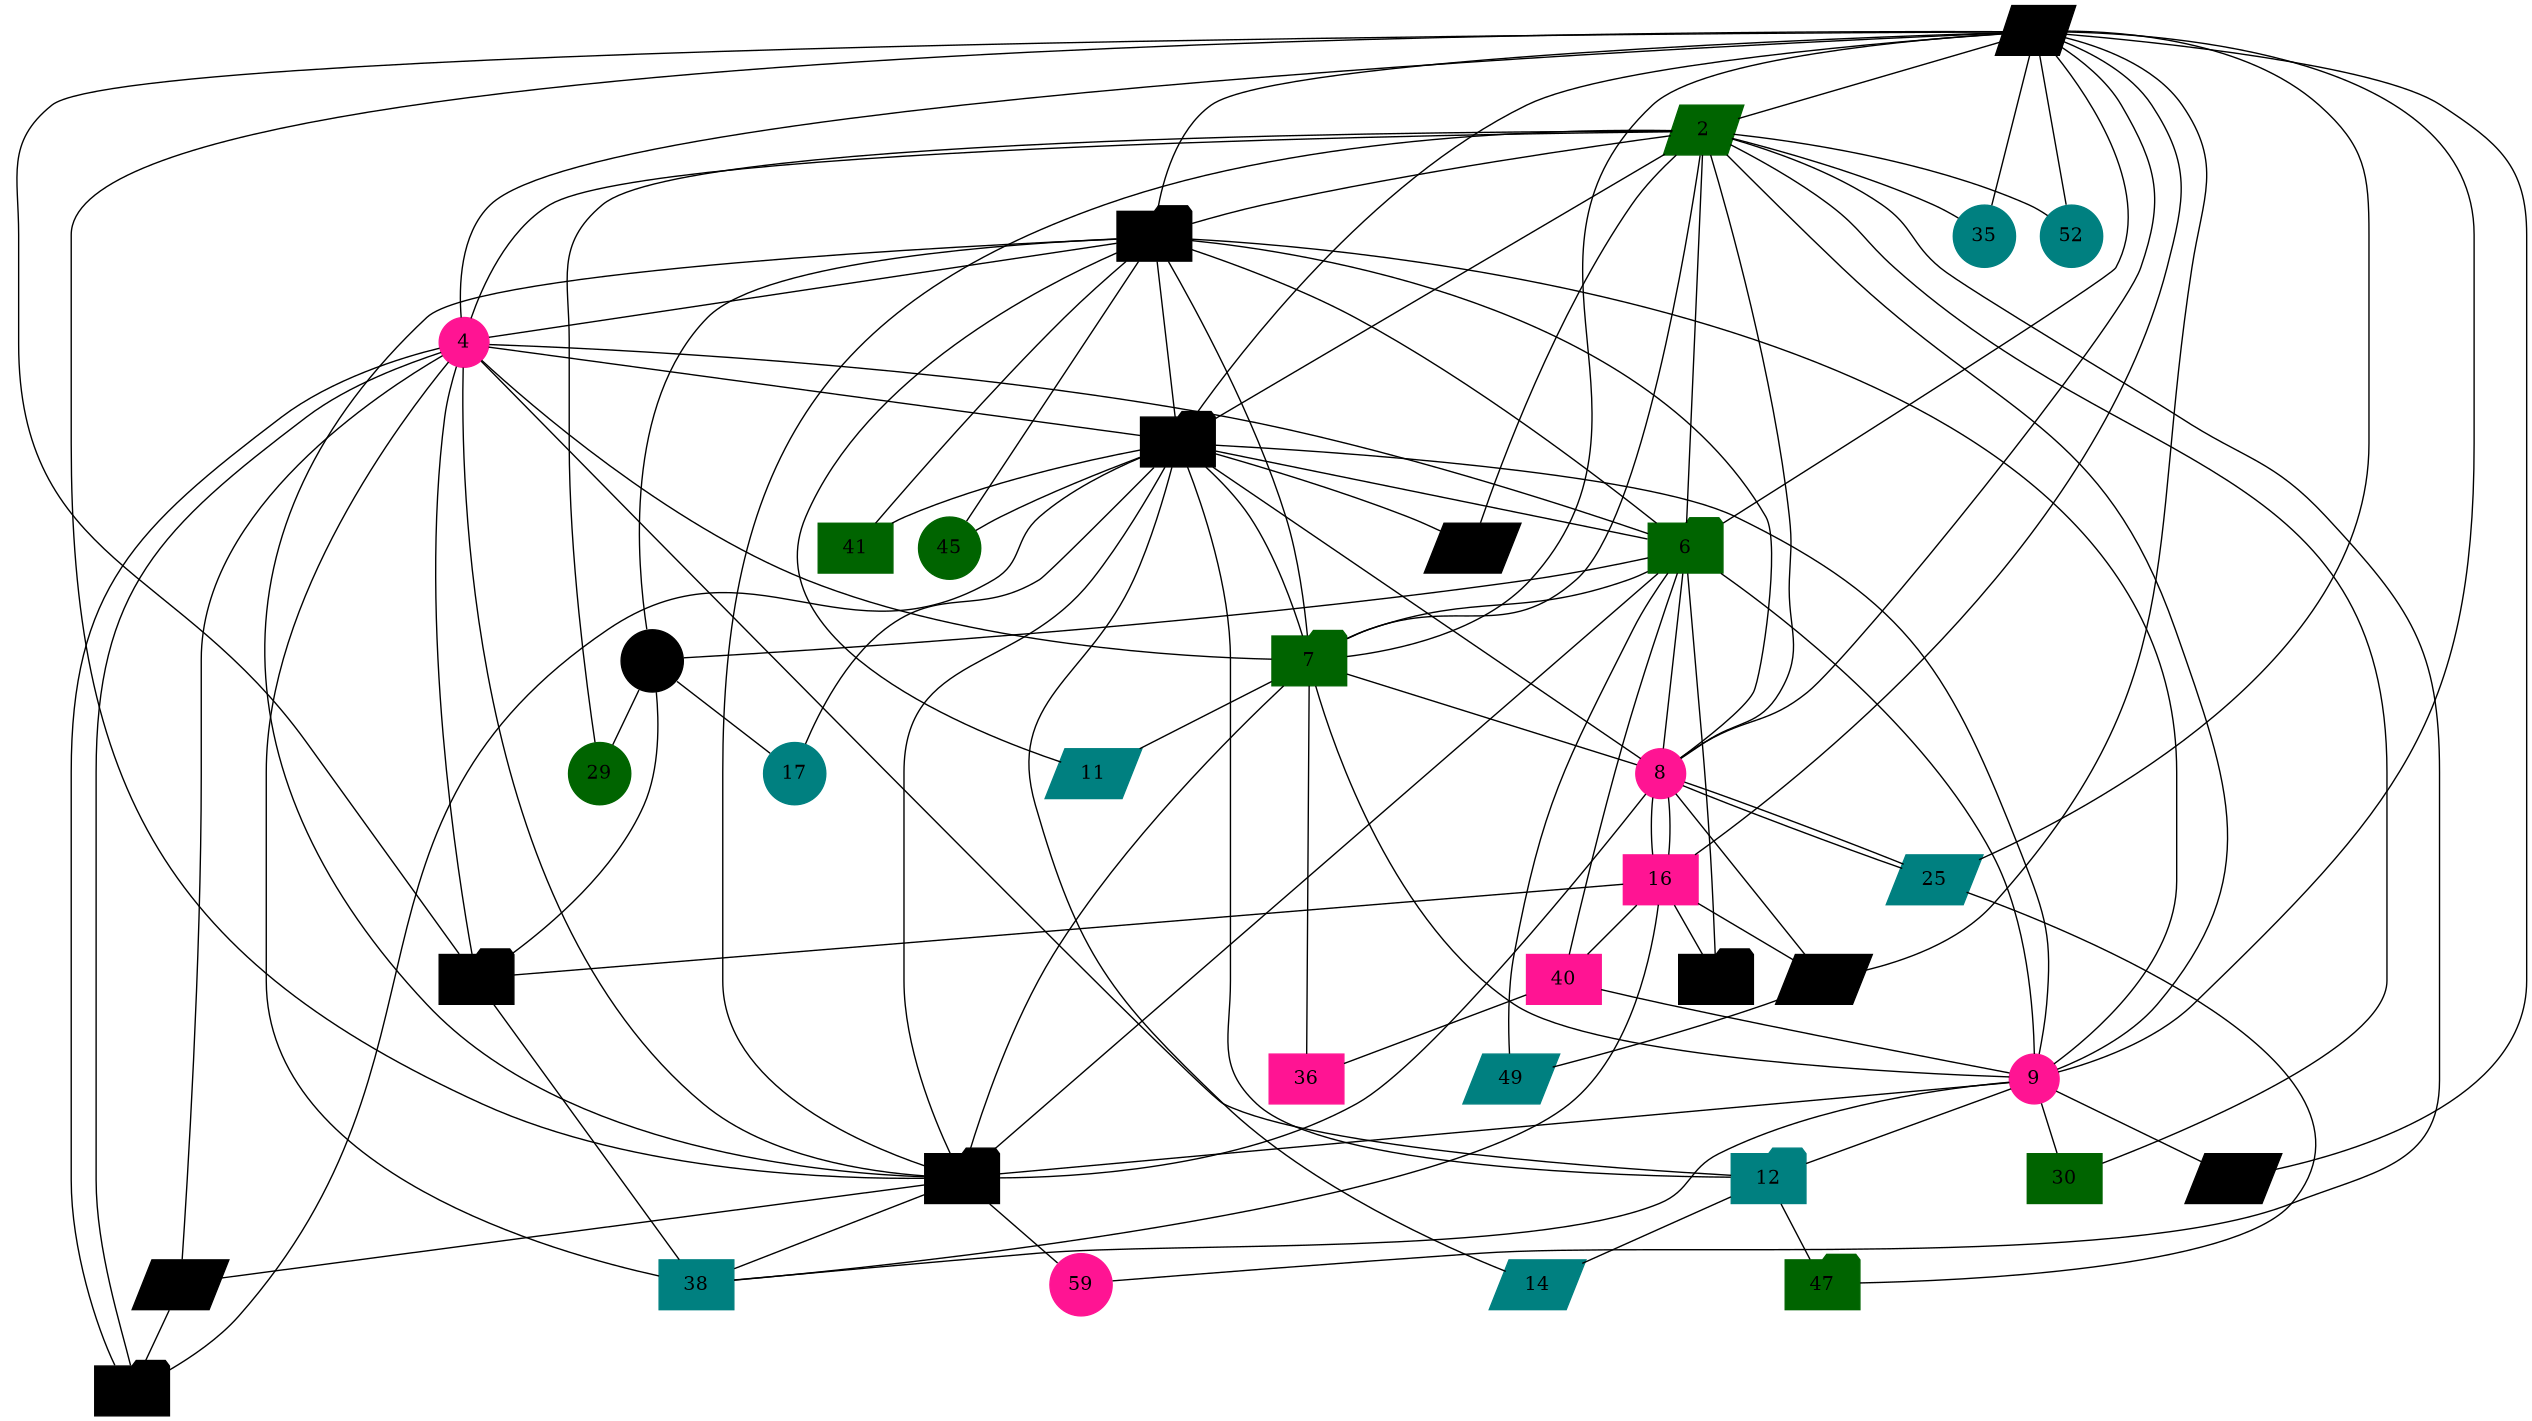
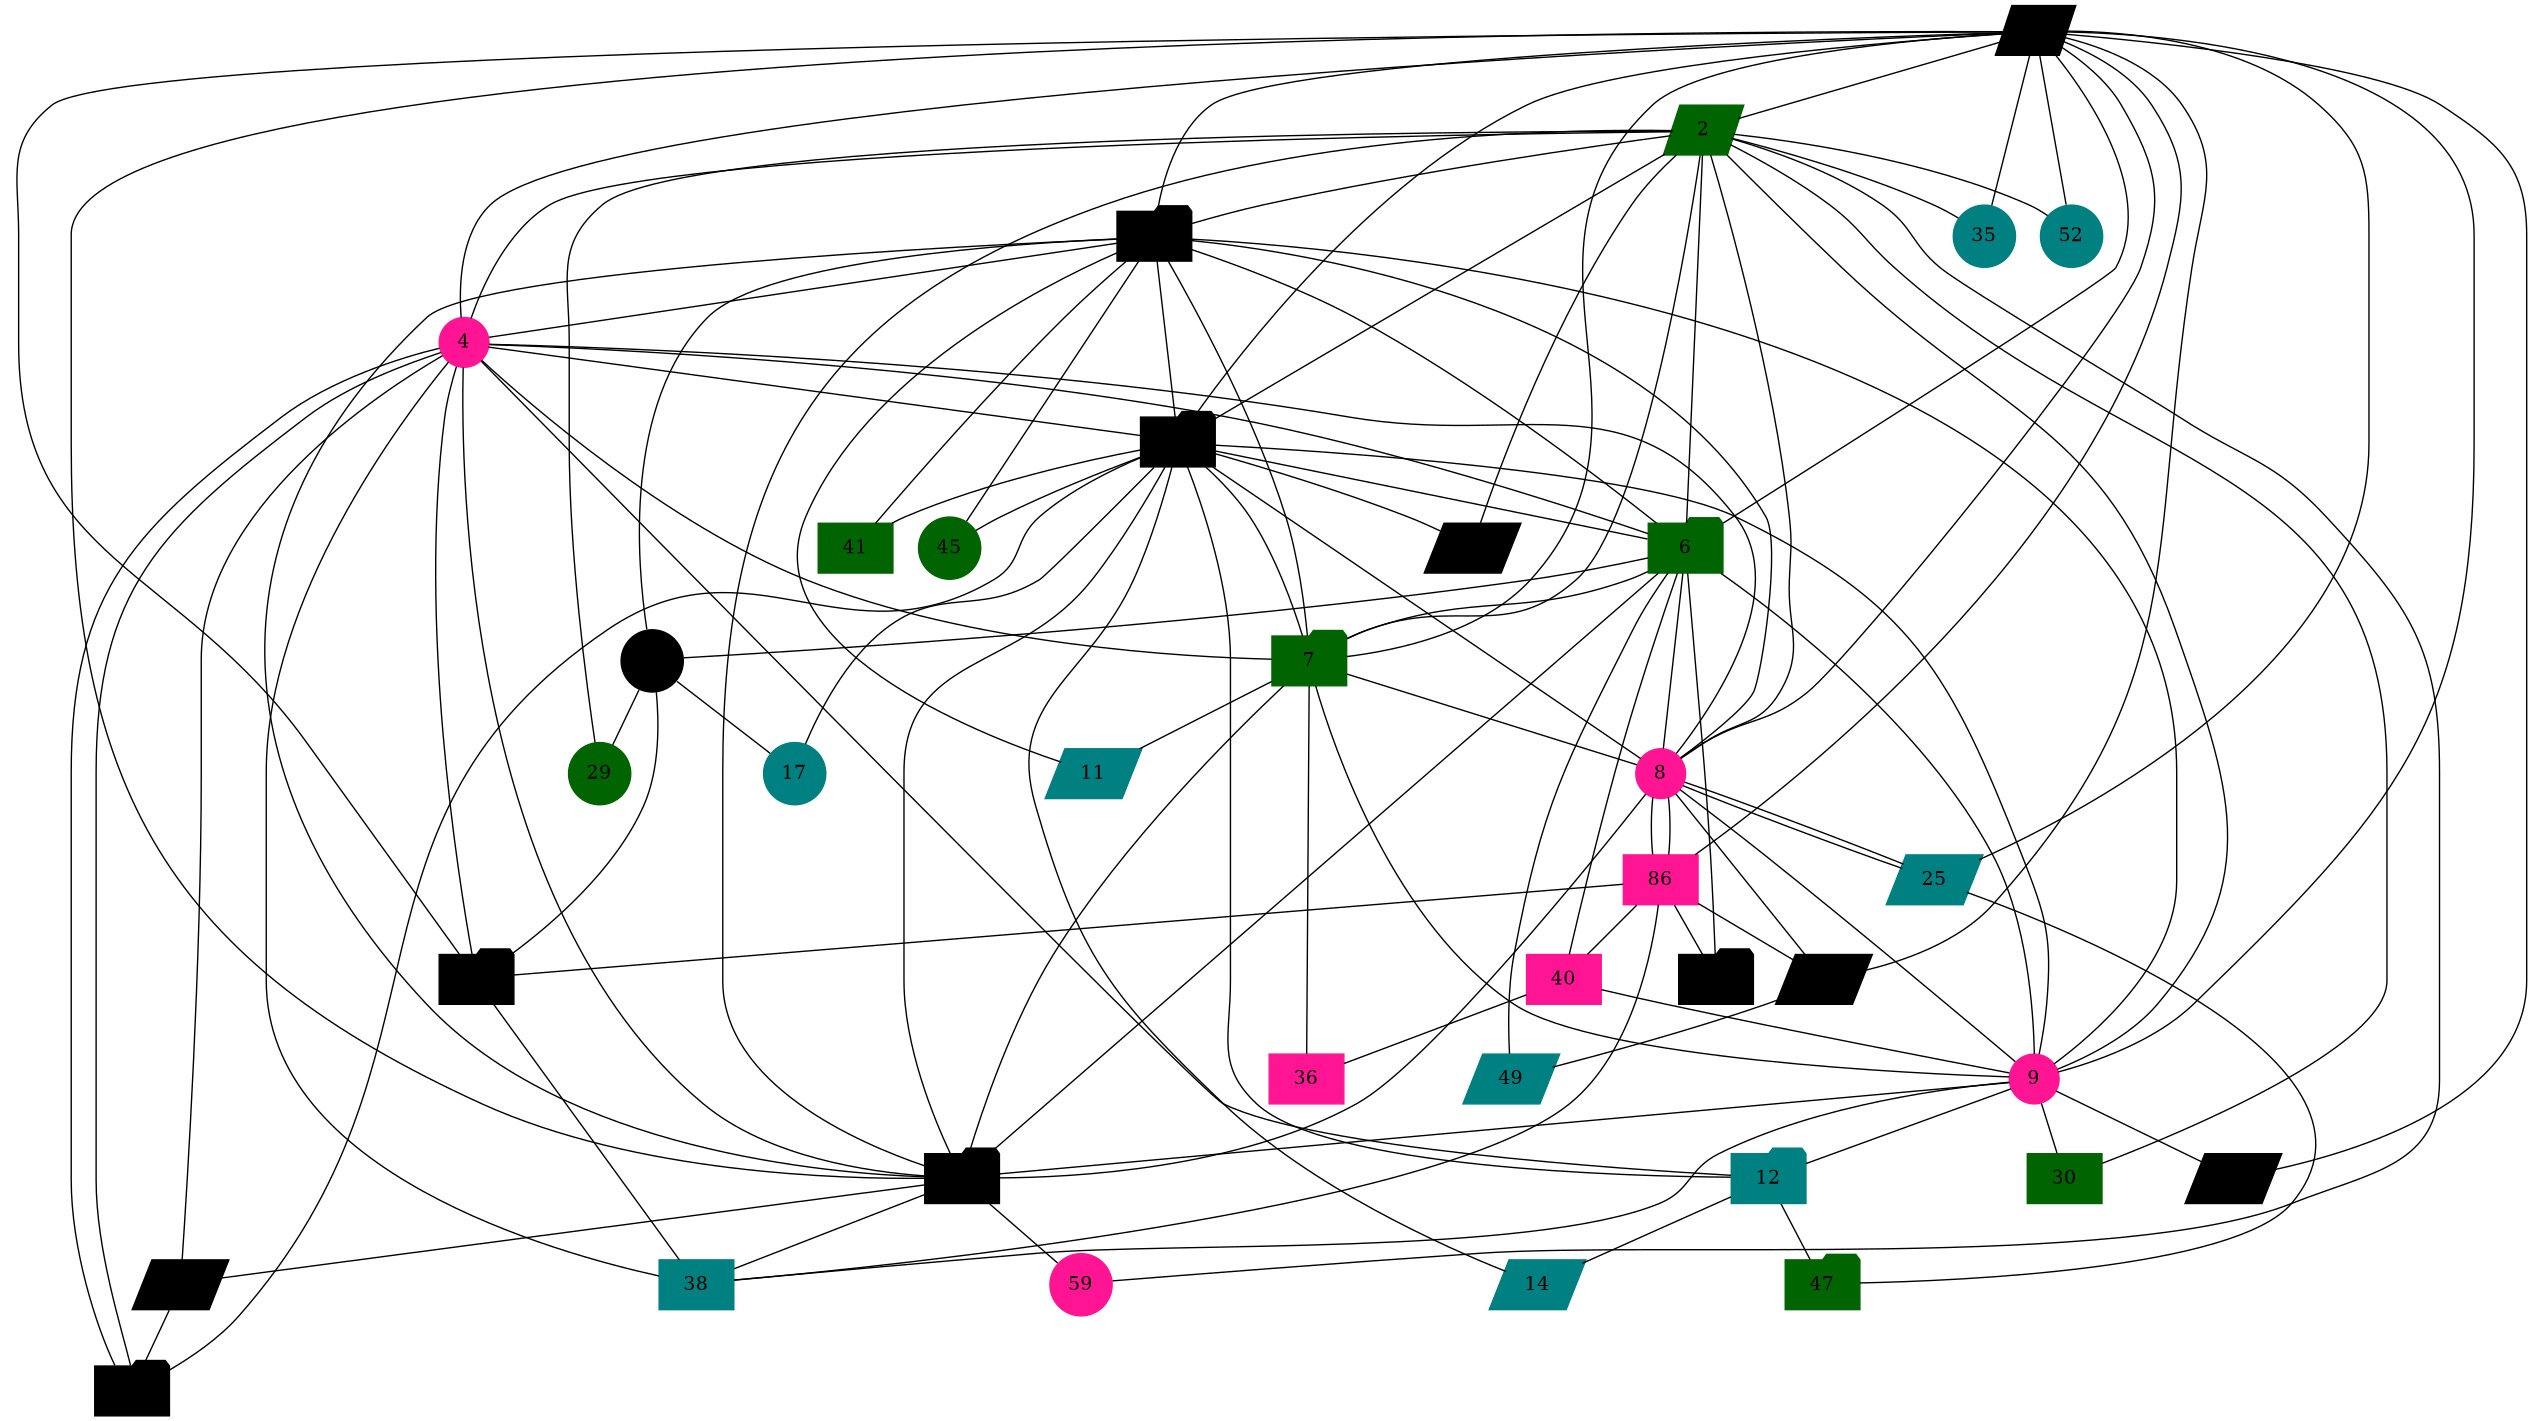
edge "4" -- "8": added
node "16": label "16" -> "86"
edge "8" -- "9": added
